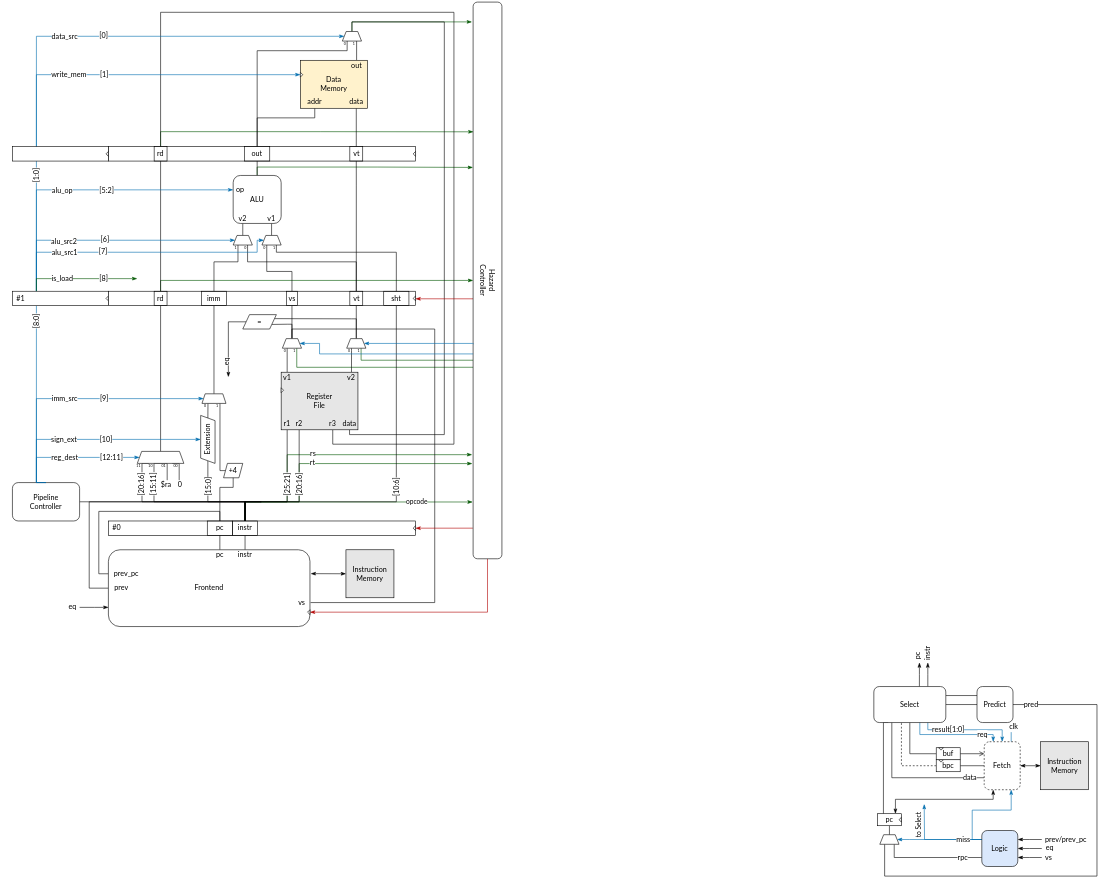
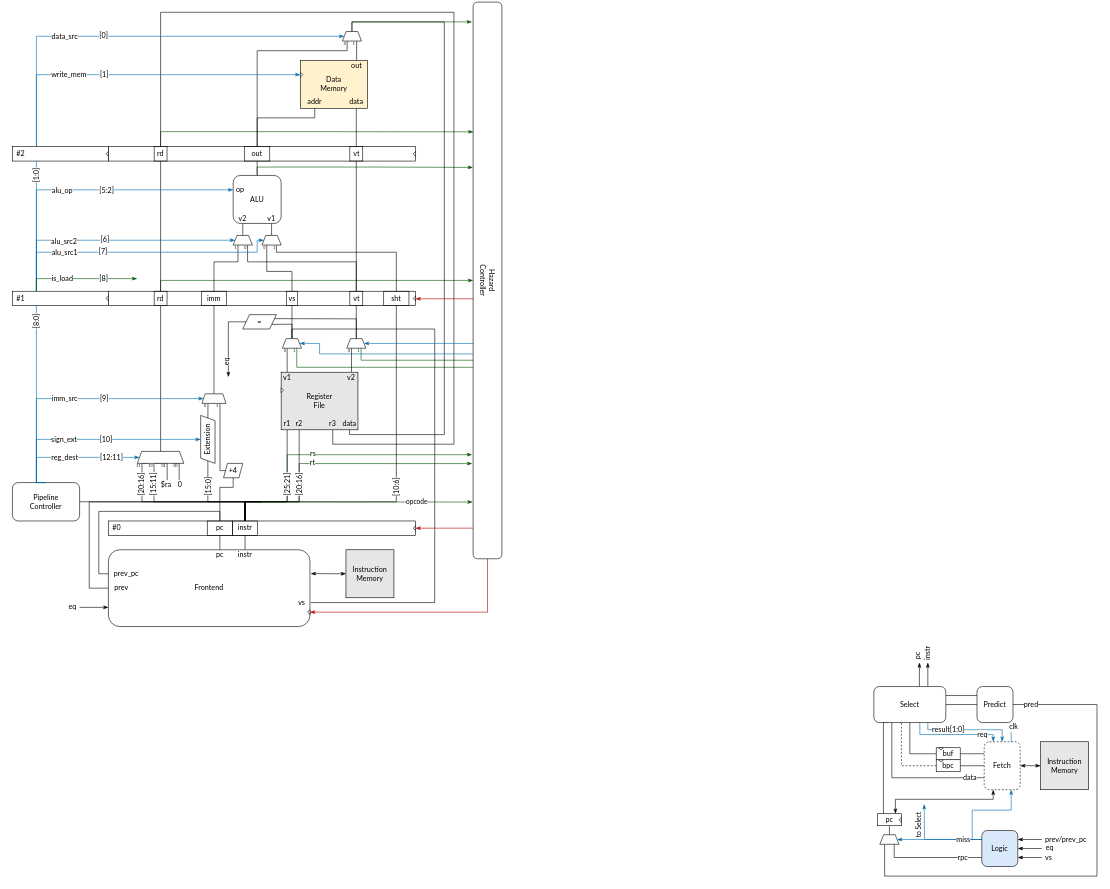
node "#2": added
edge "buf" -> "Fetch": arrowhead open -> none
